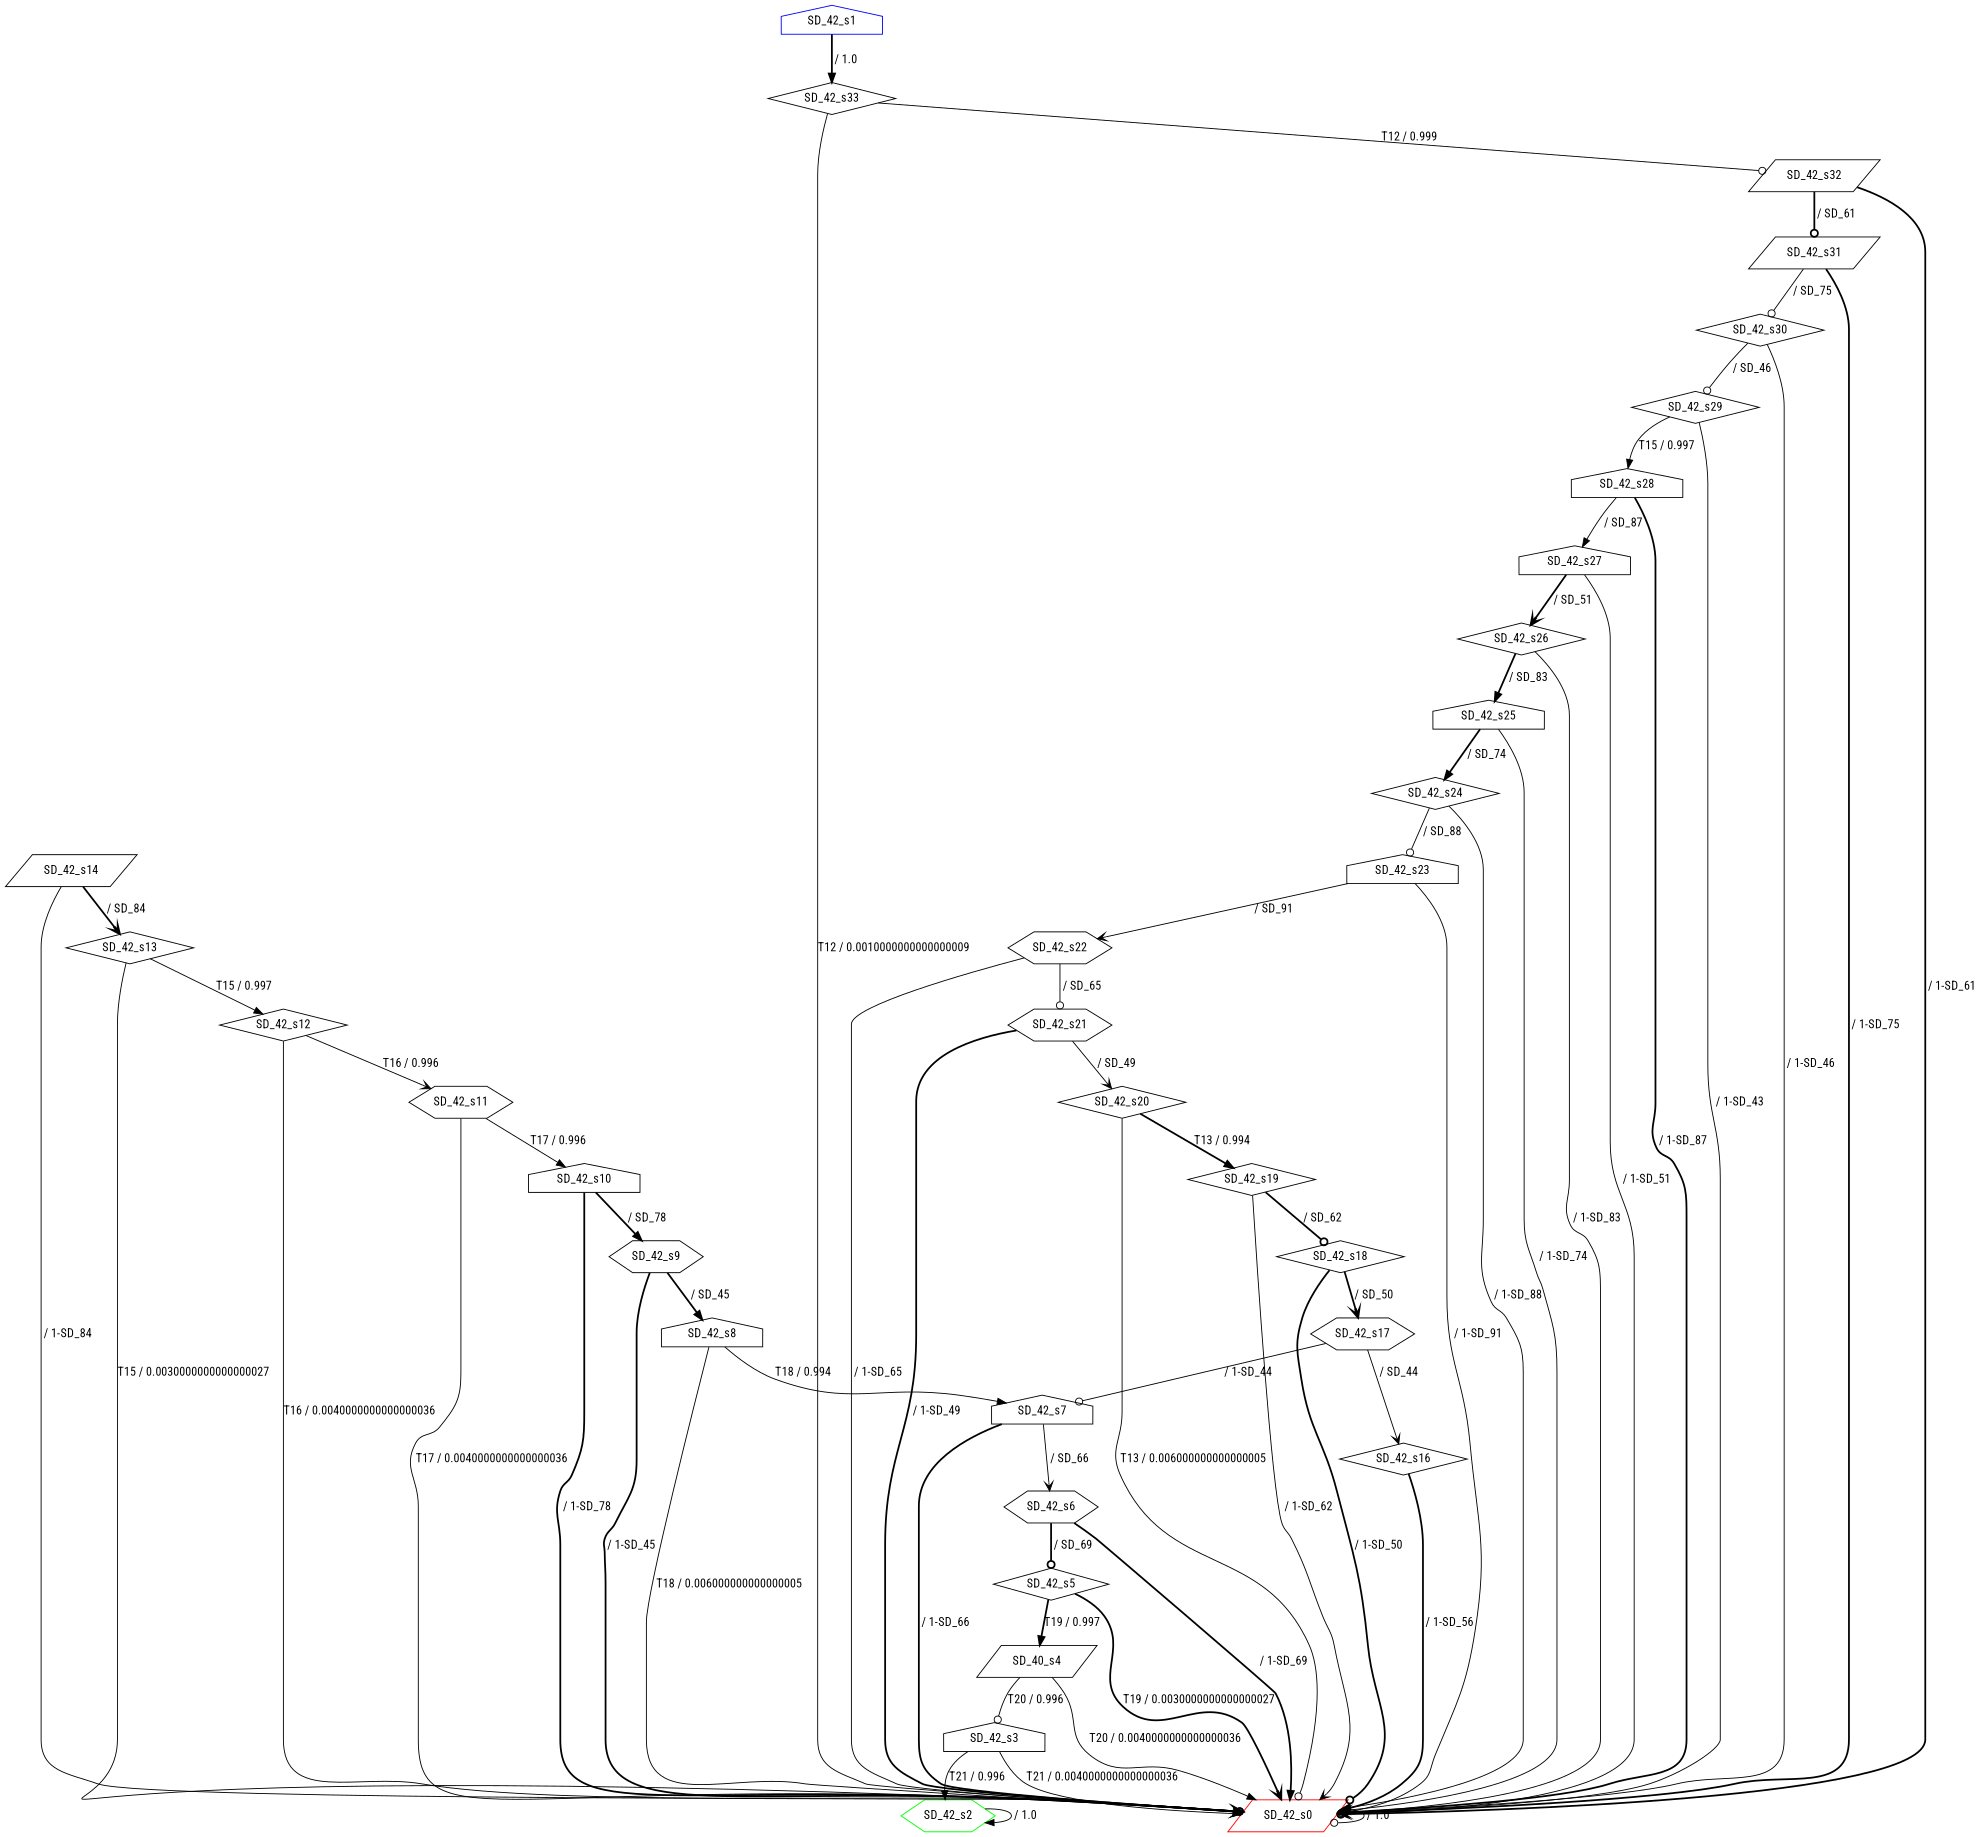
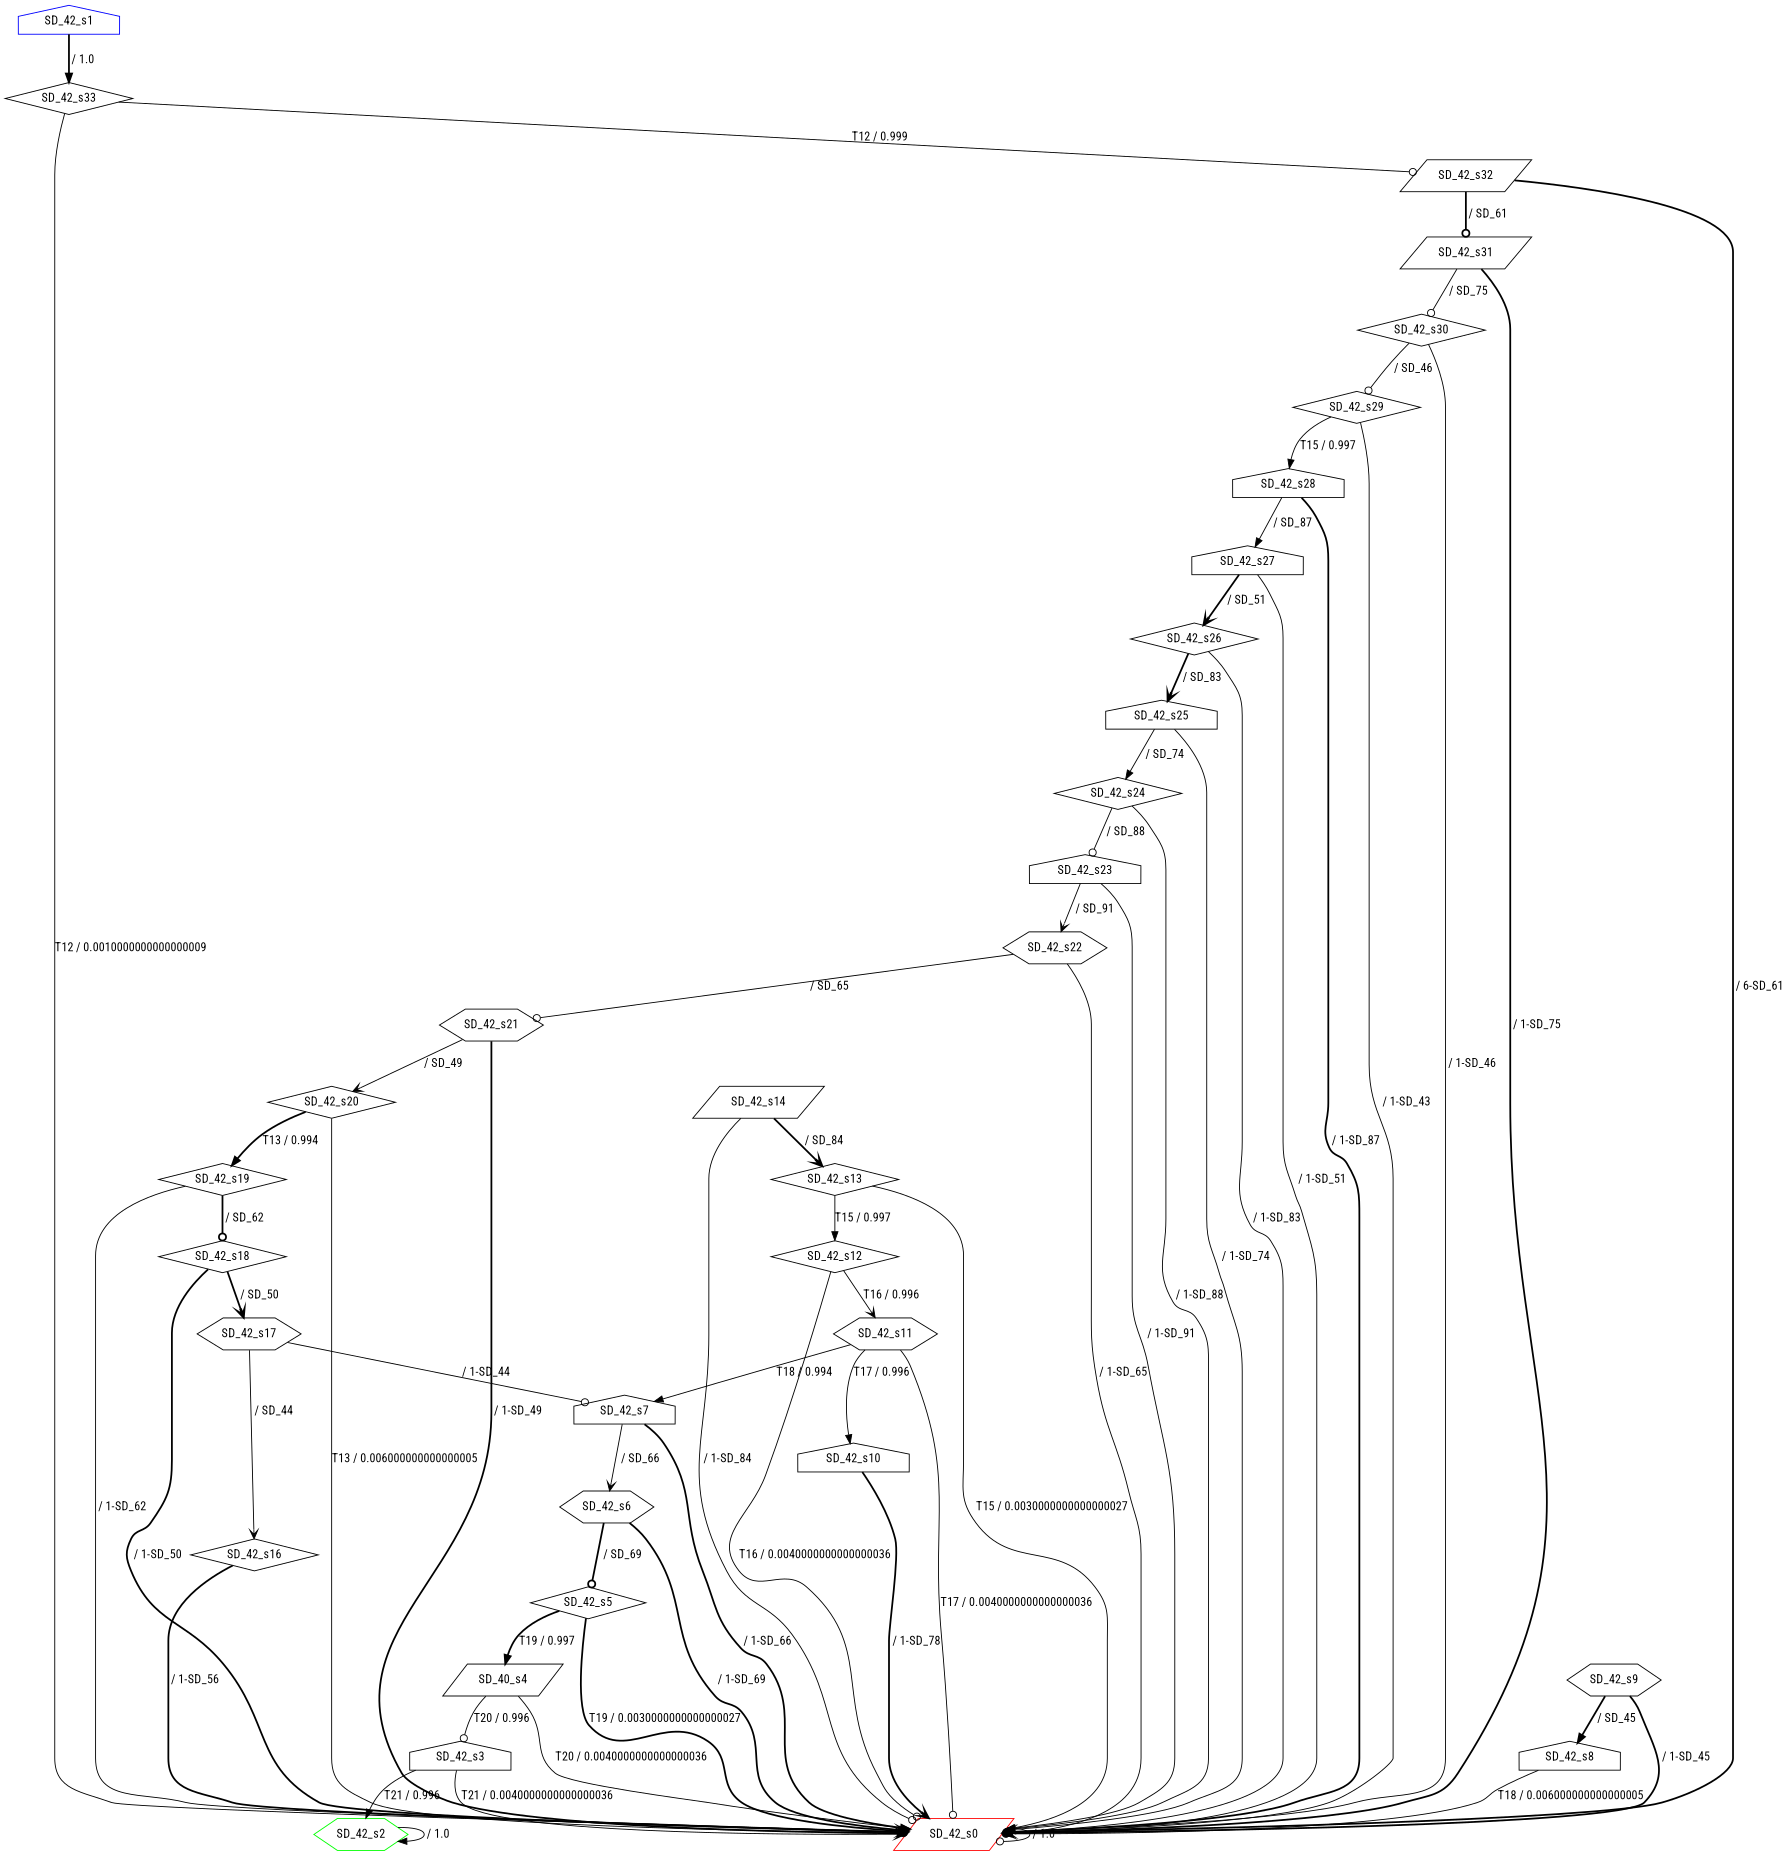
edge "SD_42_s26" -> "SD_42_s25": arrowhead normal -> vee
edge "SD_42_s25" -> "SD_42_s24": style bold -> solid
edge "SD_42_s32" -> "SD_42_s0": label " / 1-SD_61" -> " / 6-SD_61"
edge "SD_42_s10" -> "SD_42_s9": removed, label "/ SD_78"
edge "SD_42_s8" -> "SD_42_s7": now "SD_42_s11" -> "SD_42_s7"
